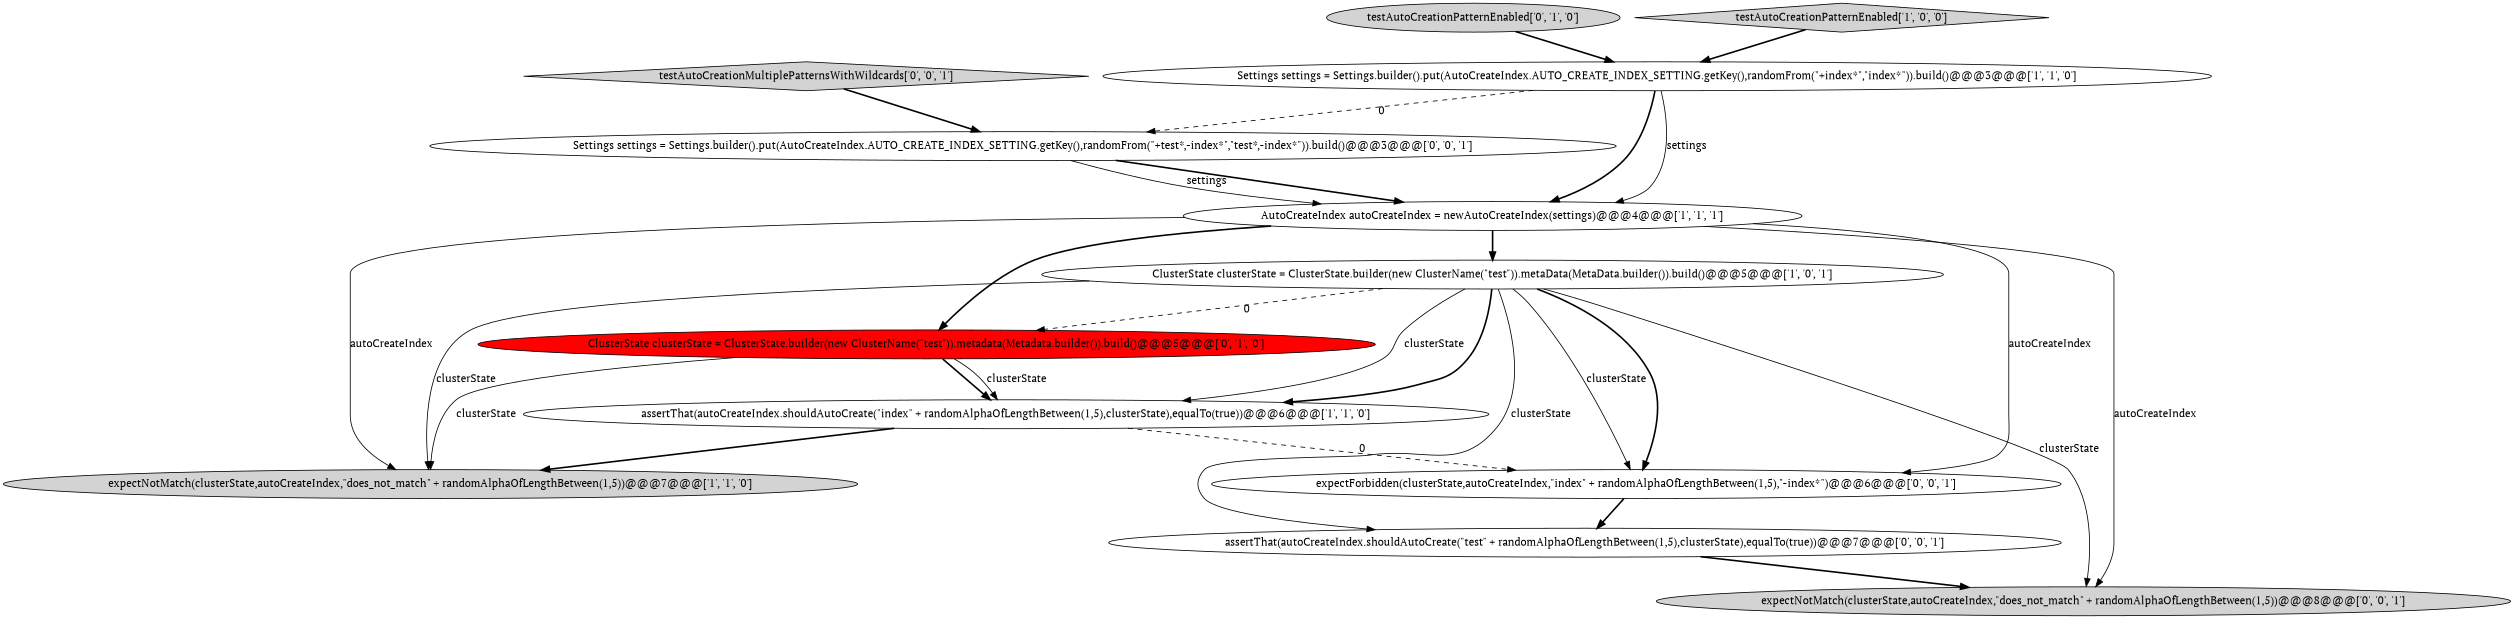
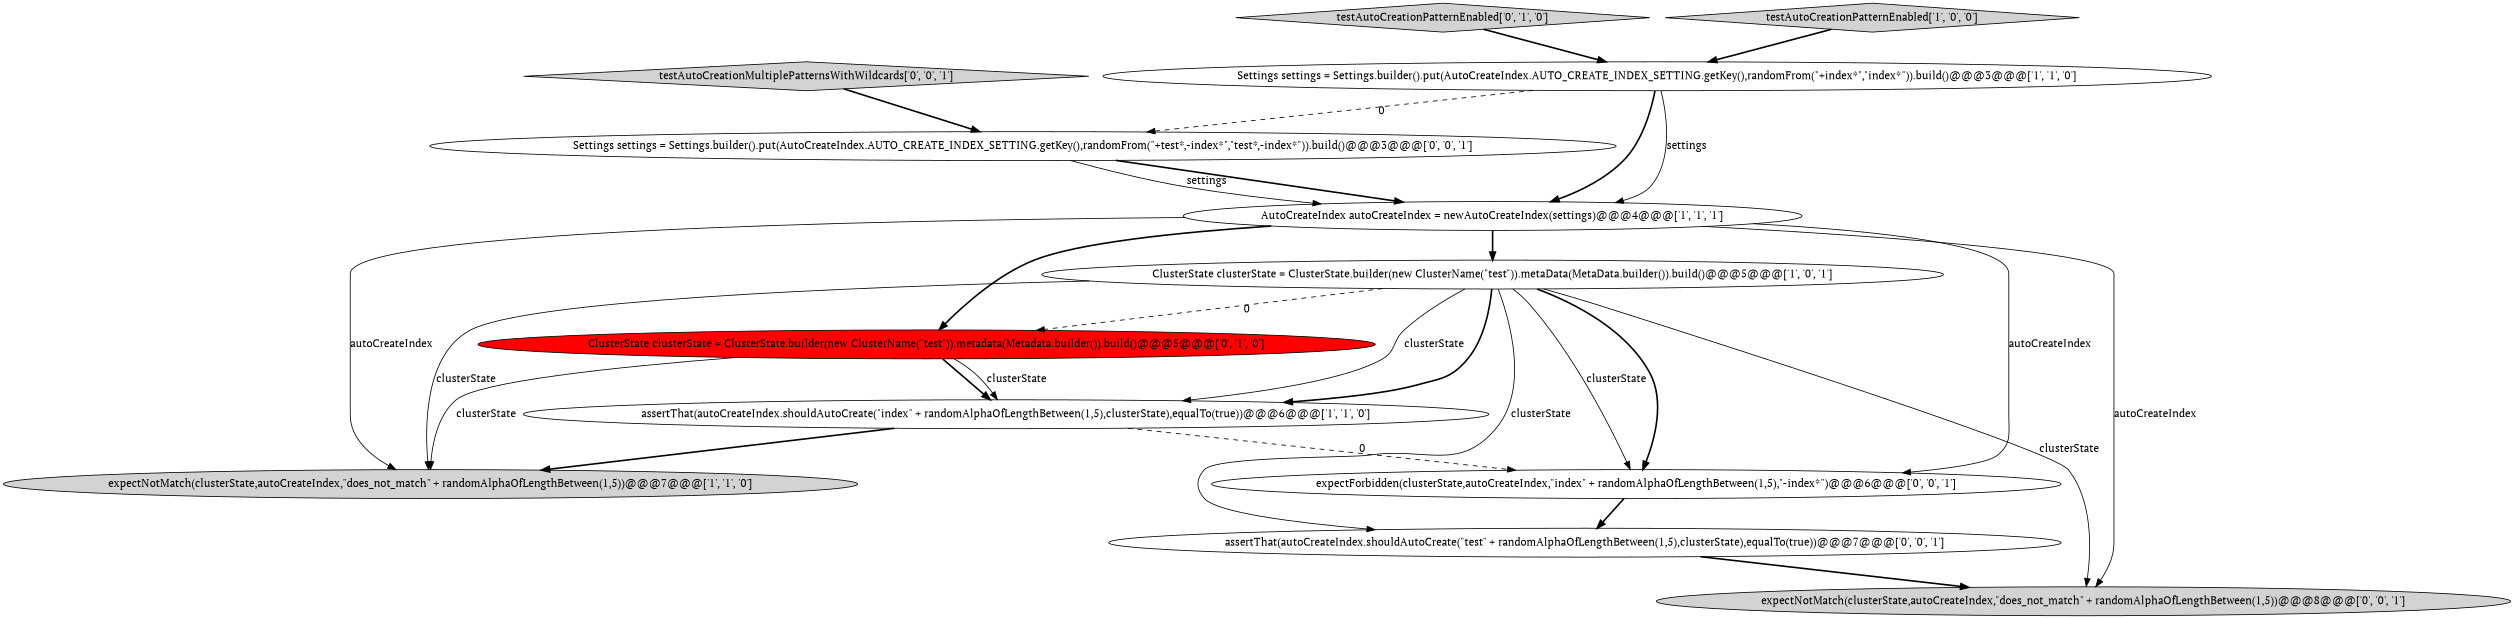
node "testAutoCreationPatternEnabled['0', '1', '0']": shape ellipse -> diamond
